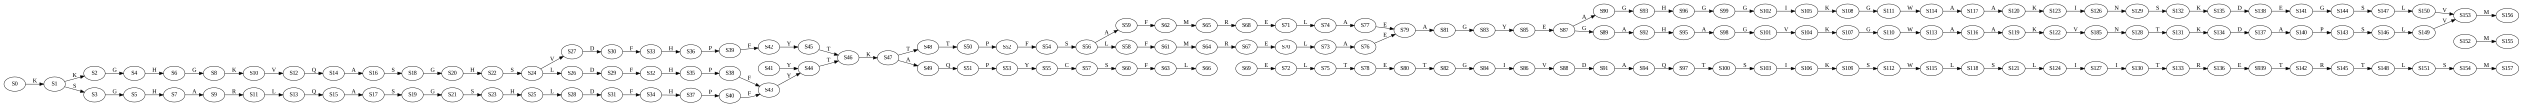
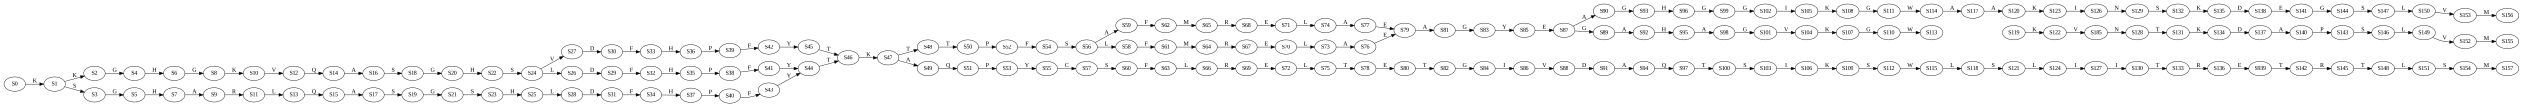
edge "S149" -> "S153": now "S149" -> "S152"
node "S116": removed
edge "S66" -> "S69": added, label "R"
edge "S38" -> "S43": now "S38" -> "S41"
